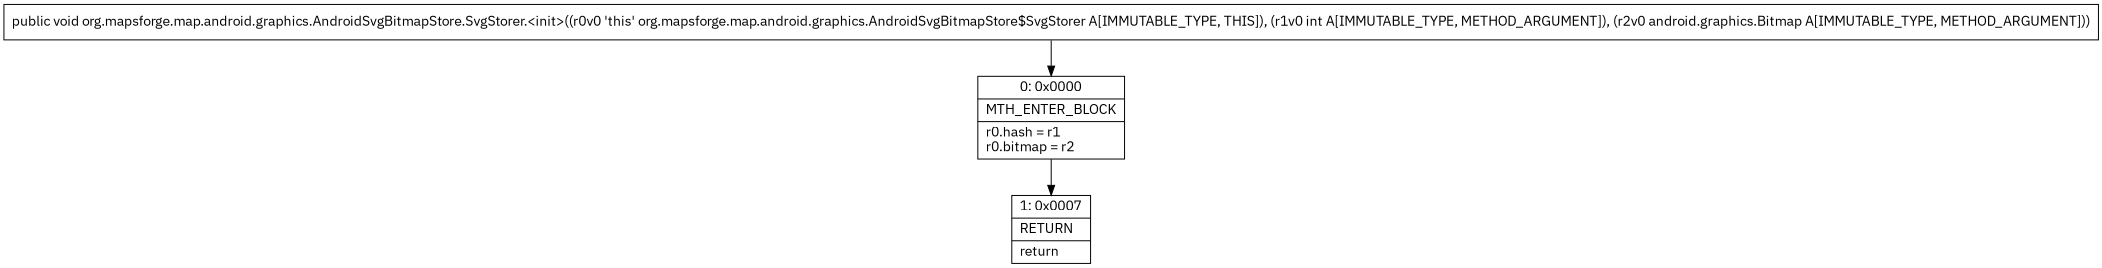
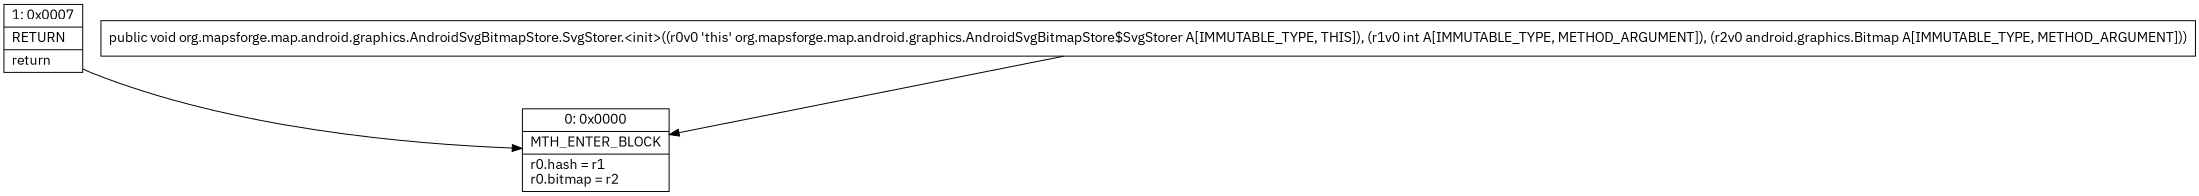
edge "0: 0x0000" -> "1: 0x0007": reversed
